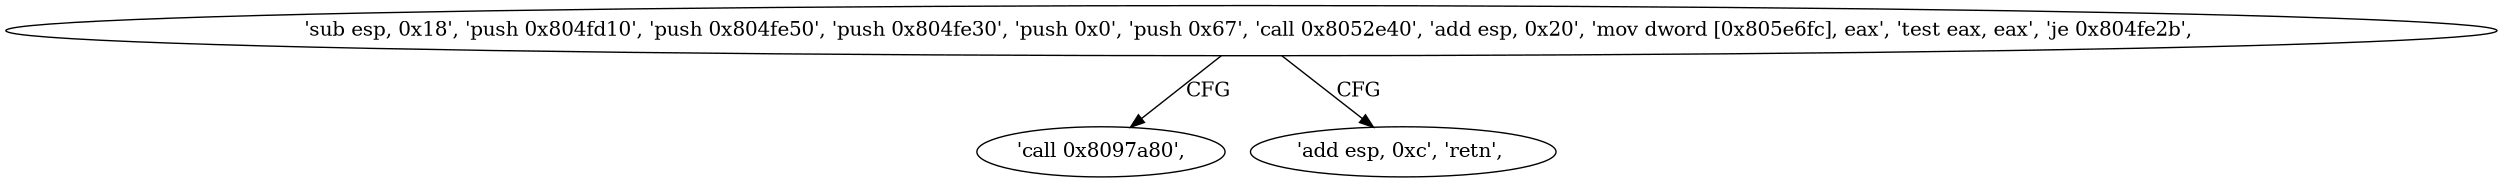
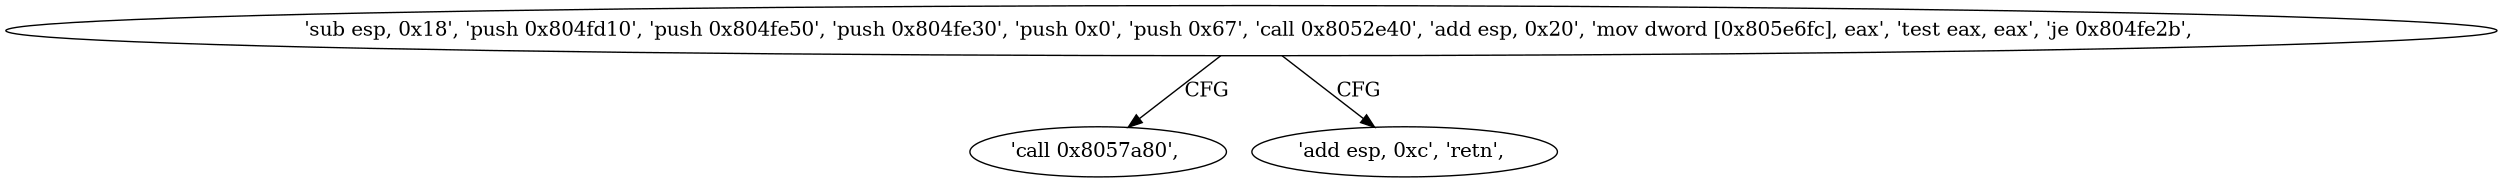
node "'call 0x8097a80',": label "'call 0x8097a80'," -> "'call 0x8057a80',"
